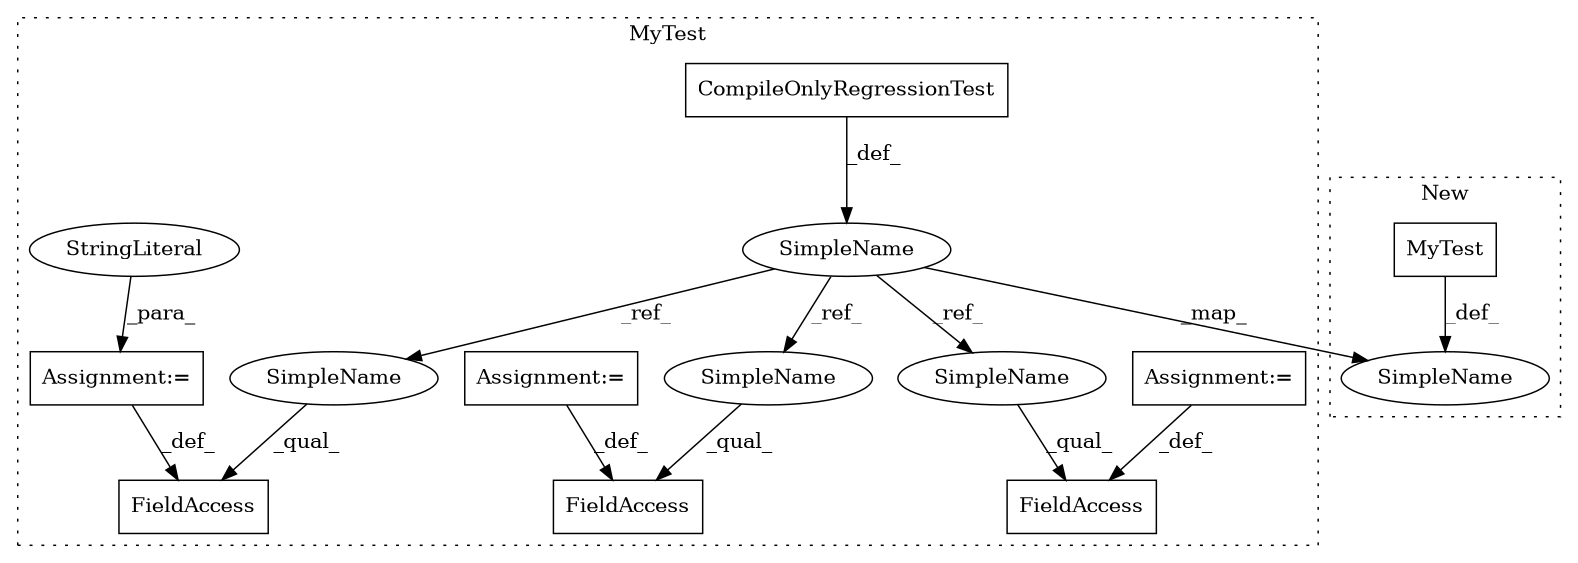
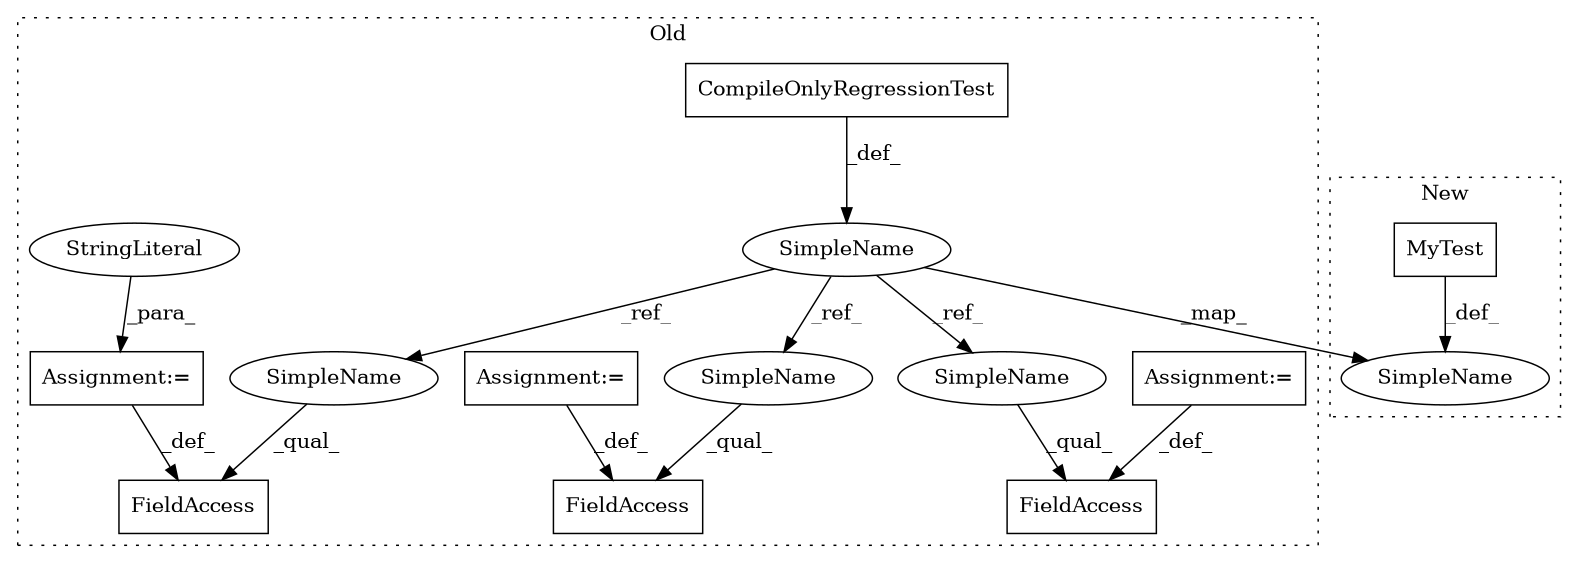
cluster "MyTest": label "MyTest" -> "Old"
